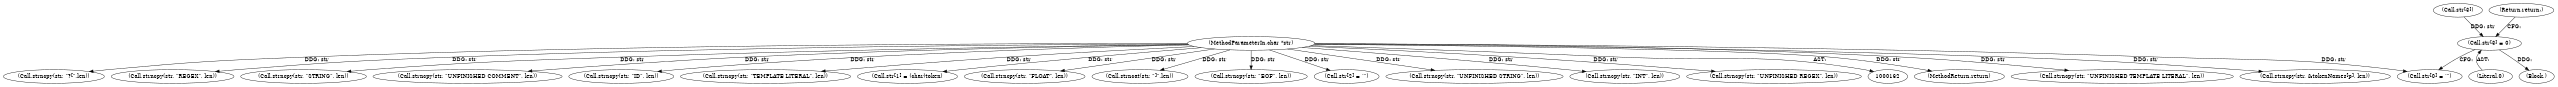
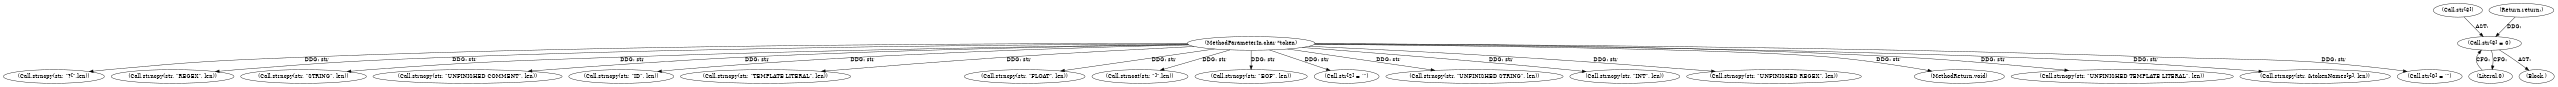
edge "(Call,str[3])" -> "(Call,str[3] = 0)": label "DDG: str" -> "AST: "
edge "(Return,return;)" -> "(Call,str[3] = 0)": label "CFG: " -> "DDG: "
node "(MethodParameterIn,char *str)": label "(MethodParameterIn,char *str)" -> "(MethodParameterIn,char *token)"
edge "(Call,str[3] = 0)" -> "(Call,str[0] = ''')": now "(Call,str[3] = 0)" -> "(Literal,0)"
edge "(Literal,0)" -> "(Call,str[3] = 0)": label "AST: " -> "CFG: "
edge "(Call,str[3] = 0)" -> "(Block,)": label "DDG: " -> "AST: "
node "(Call,str[1] = (char)token)": removed
node "1000162": removed
node "(MethodReturn,return)": label "(MethodReturn,return)" -> "(MethodReturn,void)"
